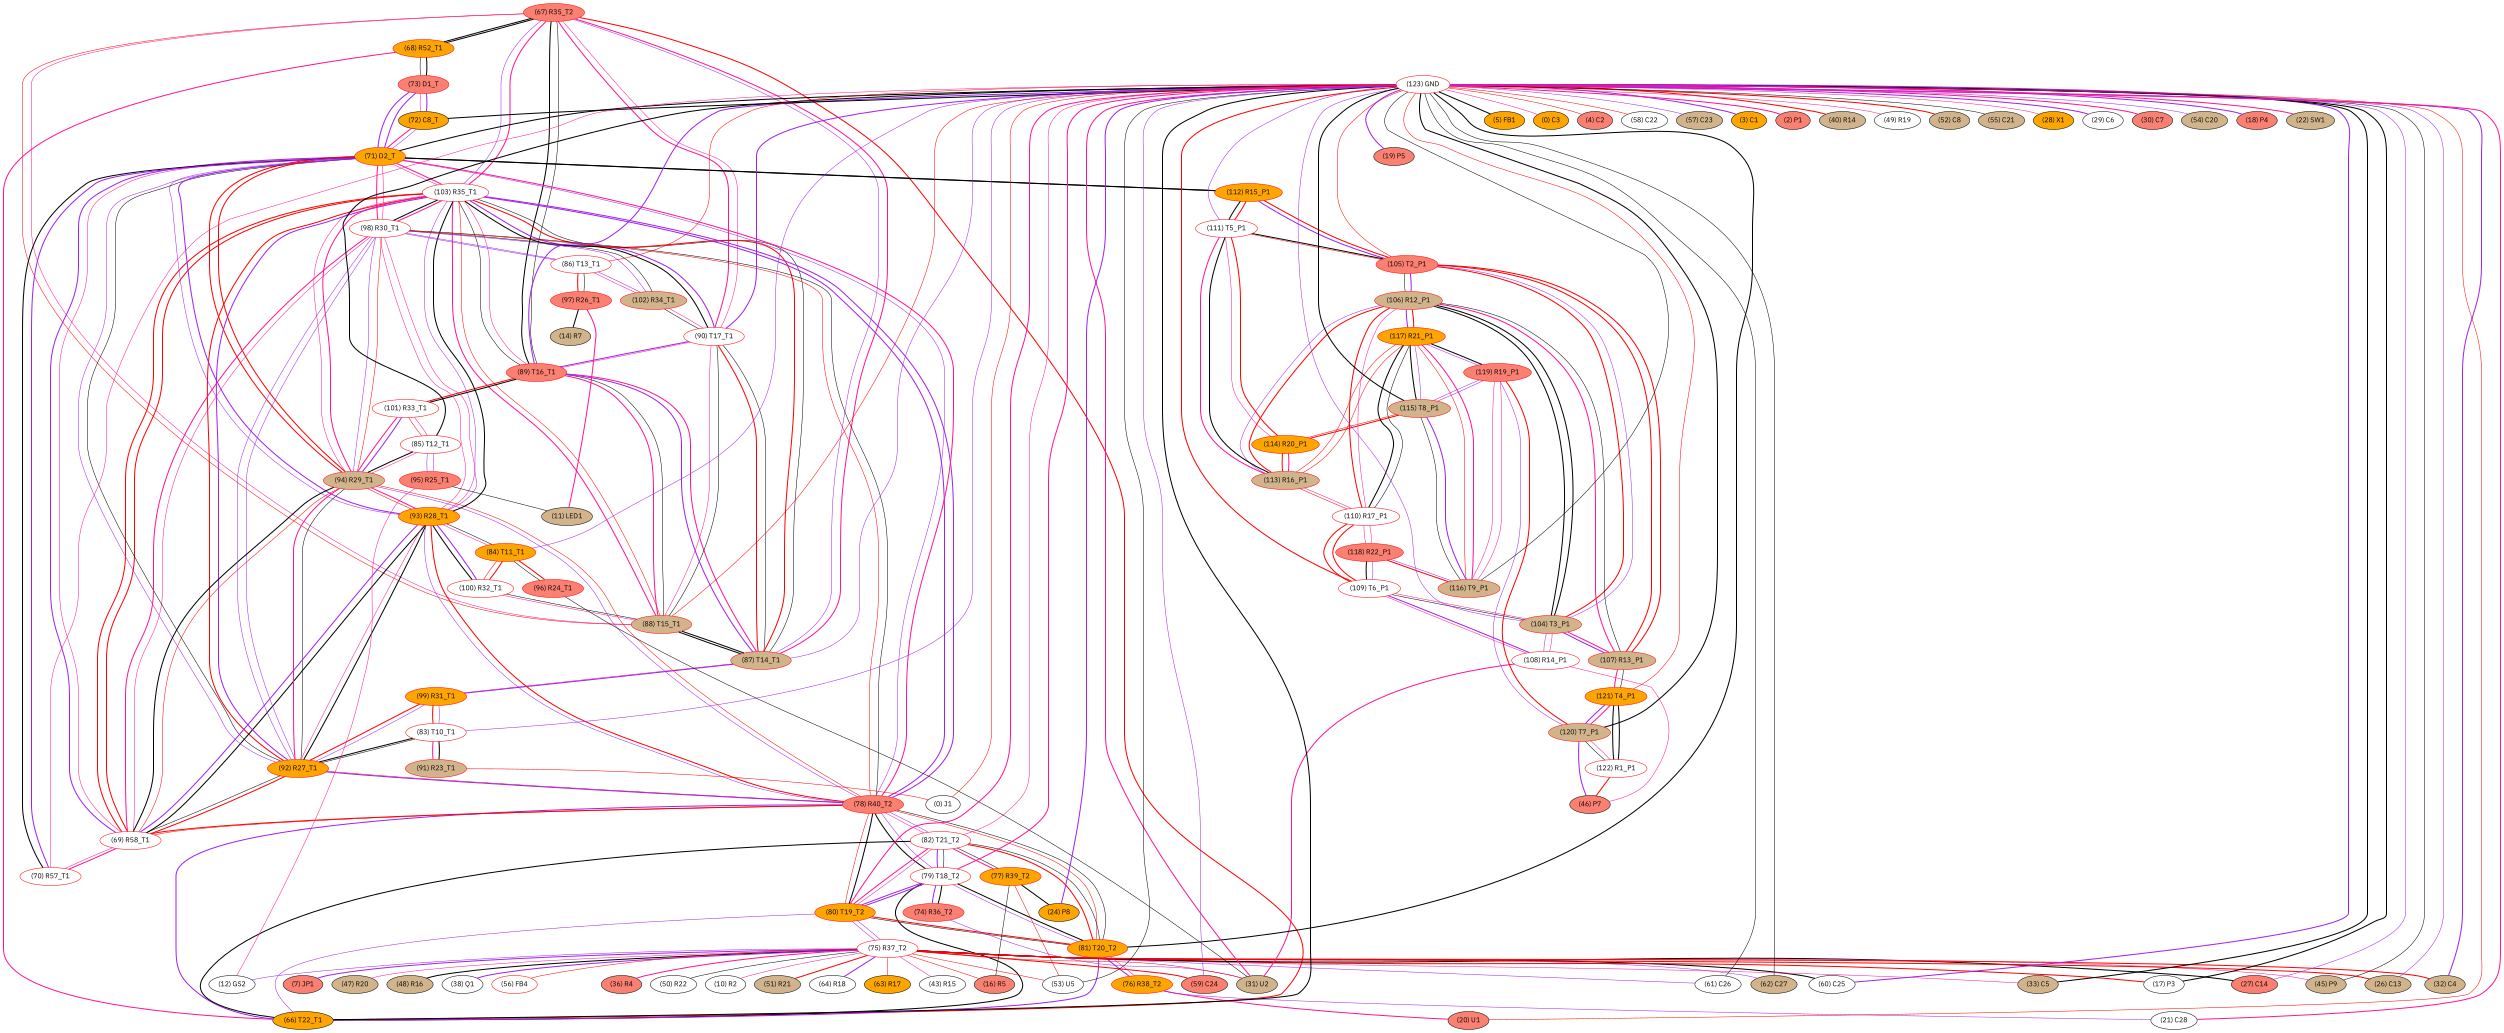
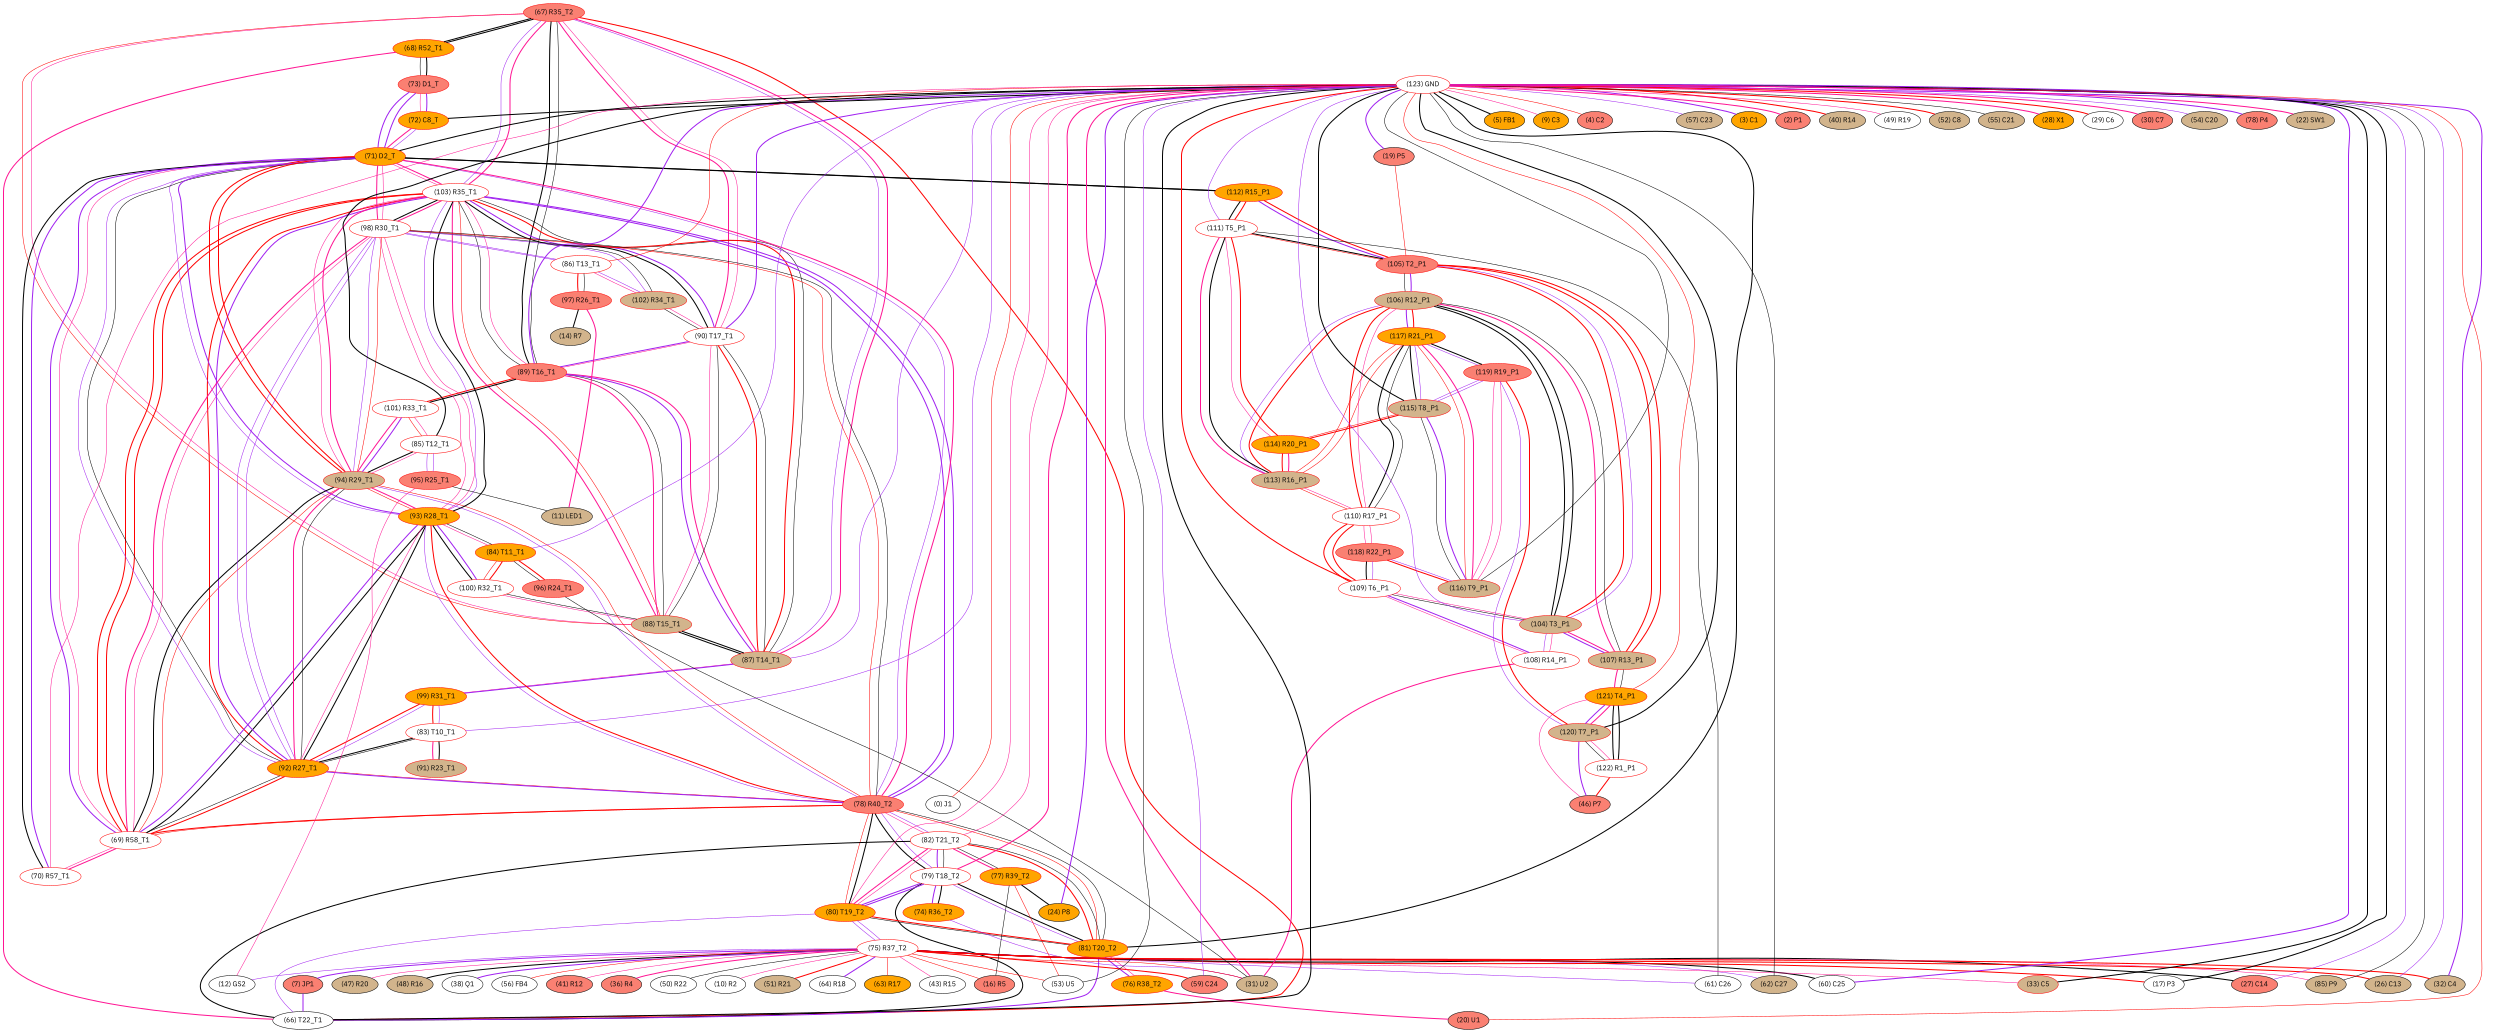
edge "(123) GND" -- "(29) C6": color purple -> red
edge "(123) GND" -- "(28) X1": style solid -> bold
node "(72) C8_T": color black -> red
node "(0) C3": label "(0) C3" -> "(9) C3"
node "(58) C22": removed
node "(18) P4": label "(18) P4" -> "(78) P4"
edge "(123) GND" -- "(105) T2_P1": now "(19) P5" -- "(105) T2_P1"
edge "(123) GND" -- "(88) T15_T1": removed
edge "(123) GND" -- "(80) T19_T2": style bold -> solid
edge "(123) GND" -- "(61) C26": now "(111) T5_P1" -- "(61) C26"
edge "(108) R14_P1" -- "(46) P7": now "(121) T4_P1" -- "(46) P7"
edge "(91) R23_T1" -- "(0) J1": removed
edge "(78) R40_T2" -- "(66) T22_T1": now "(7) JP1" -- "(66) T22_T1"
node "(74) R36_T2": fillcolor salmon -> orange
node "(56) FB4": color red -> black
node "(41) R12": added
node "(33) C5": color black -> red
node "(45) P9": label "(45) P9" -> "(85) P9"
node "(66) T22_T1": fillcolor orange -> white
node "(21) C28": removed
